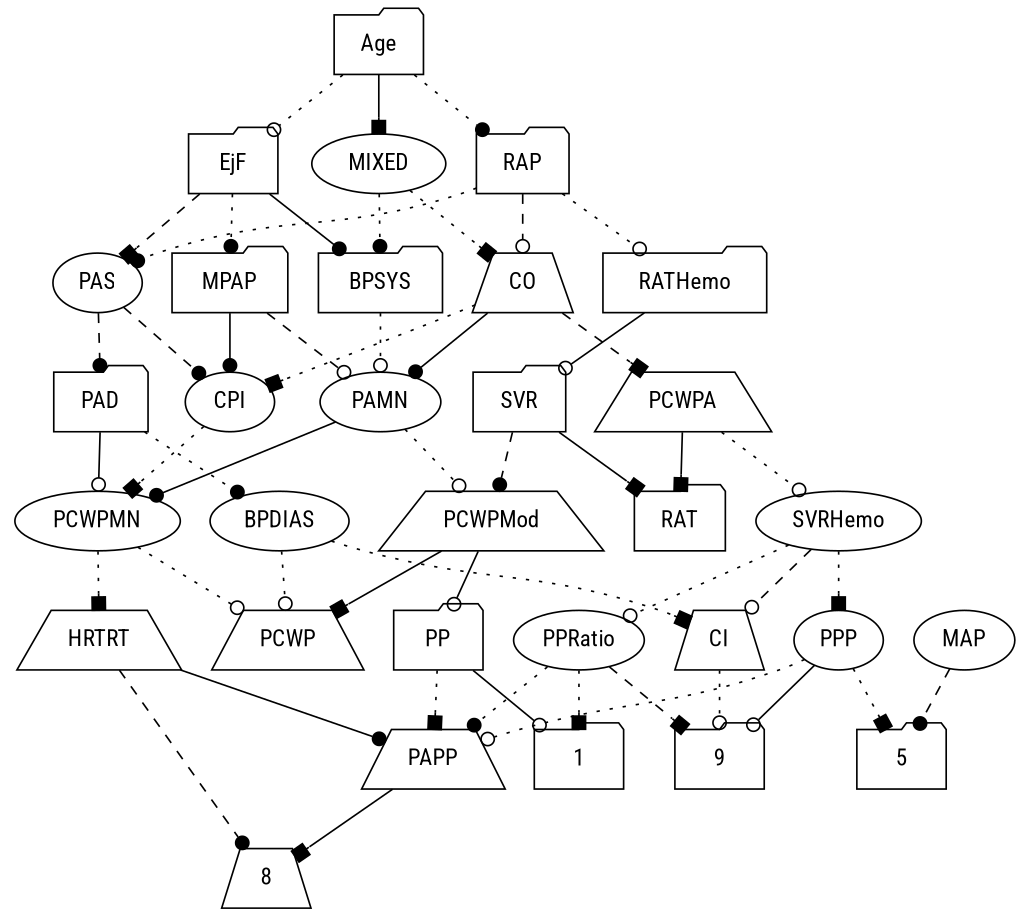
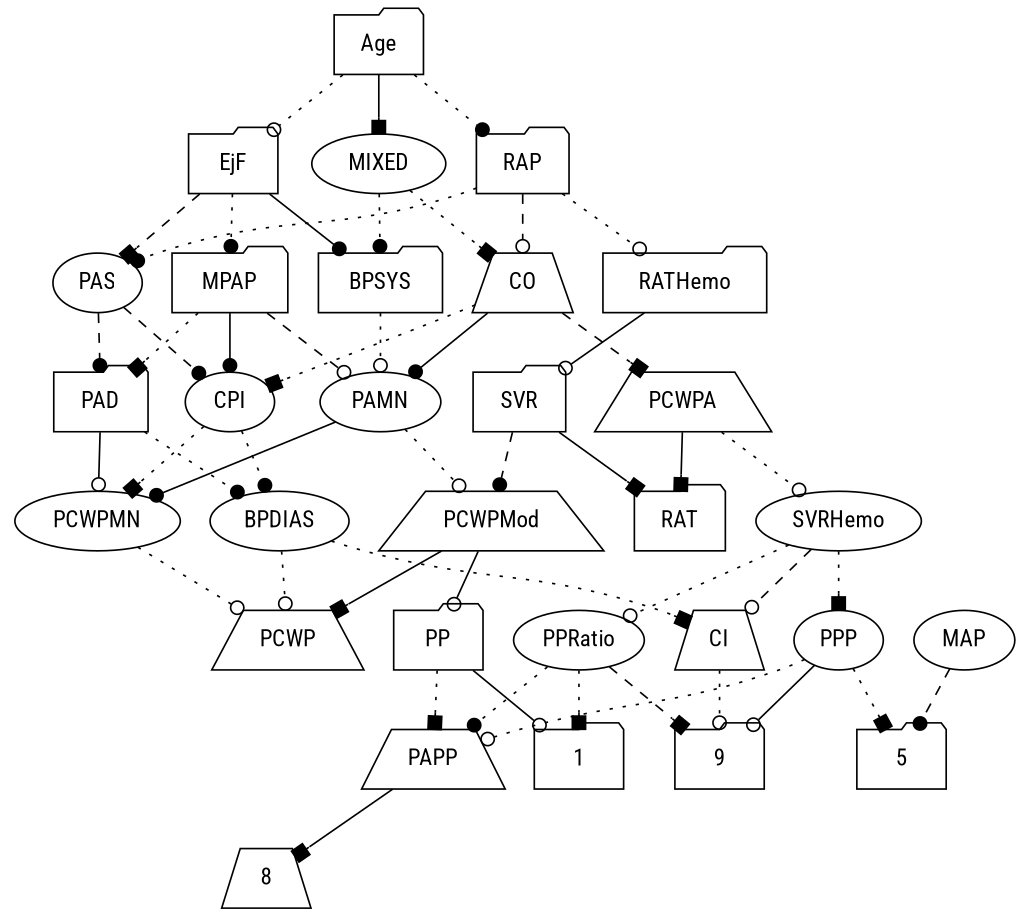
edge "MPAP" -> "PAD": added
edge "CPI" -> "BPDIAS": added
node "HRTRT": removed
